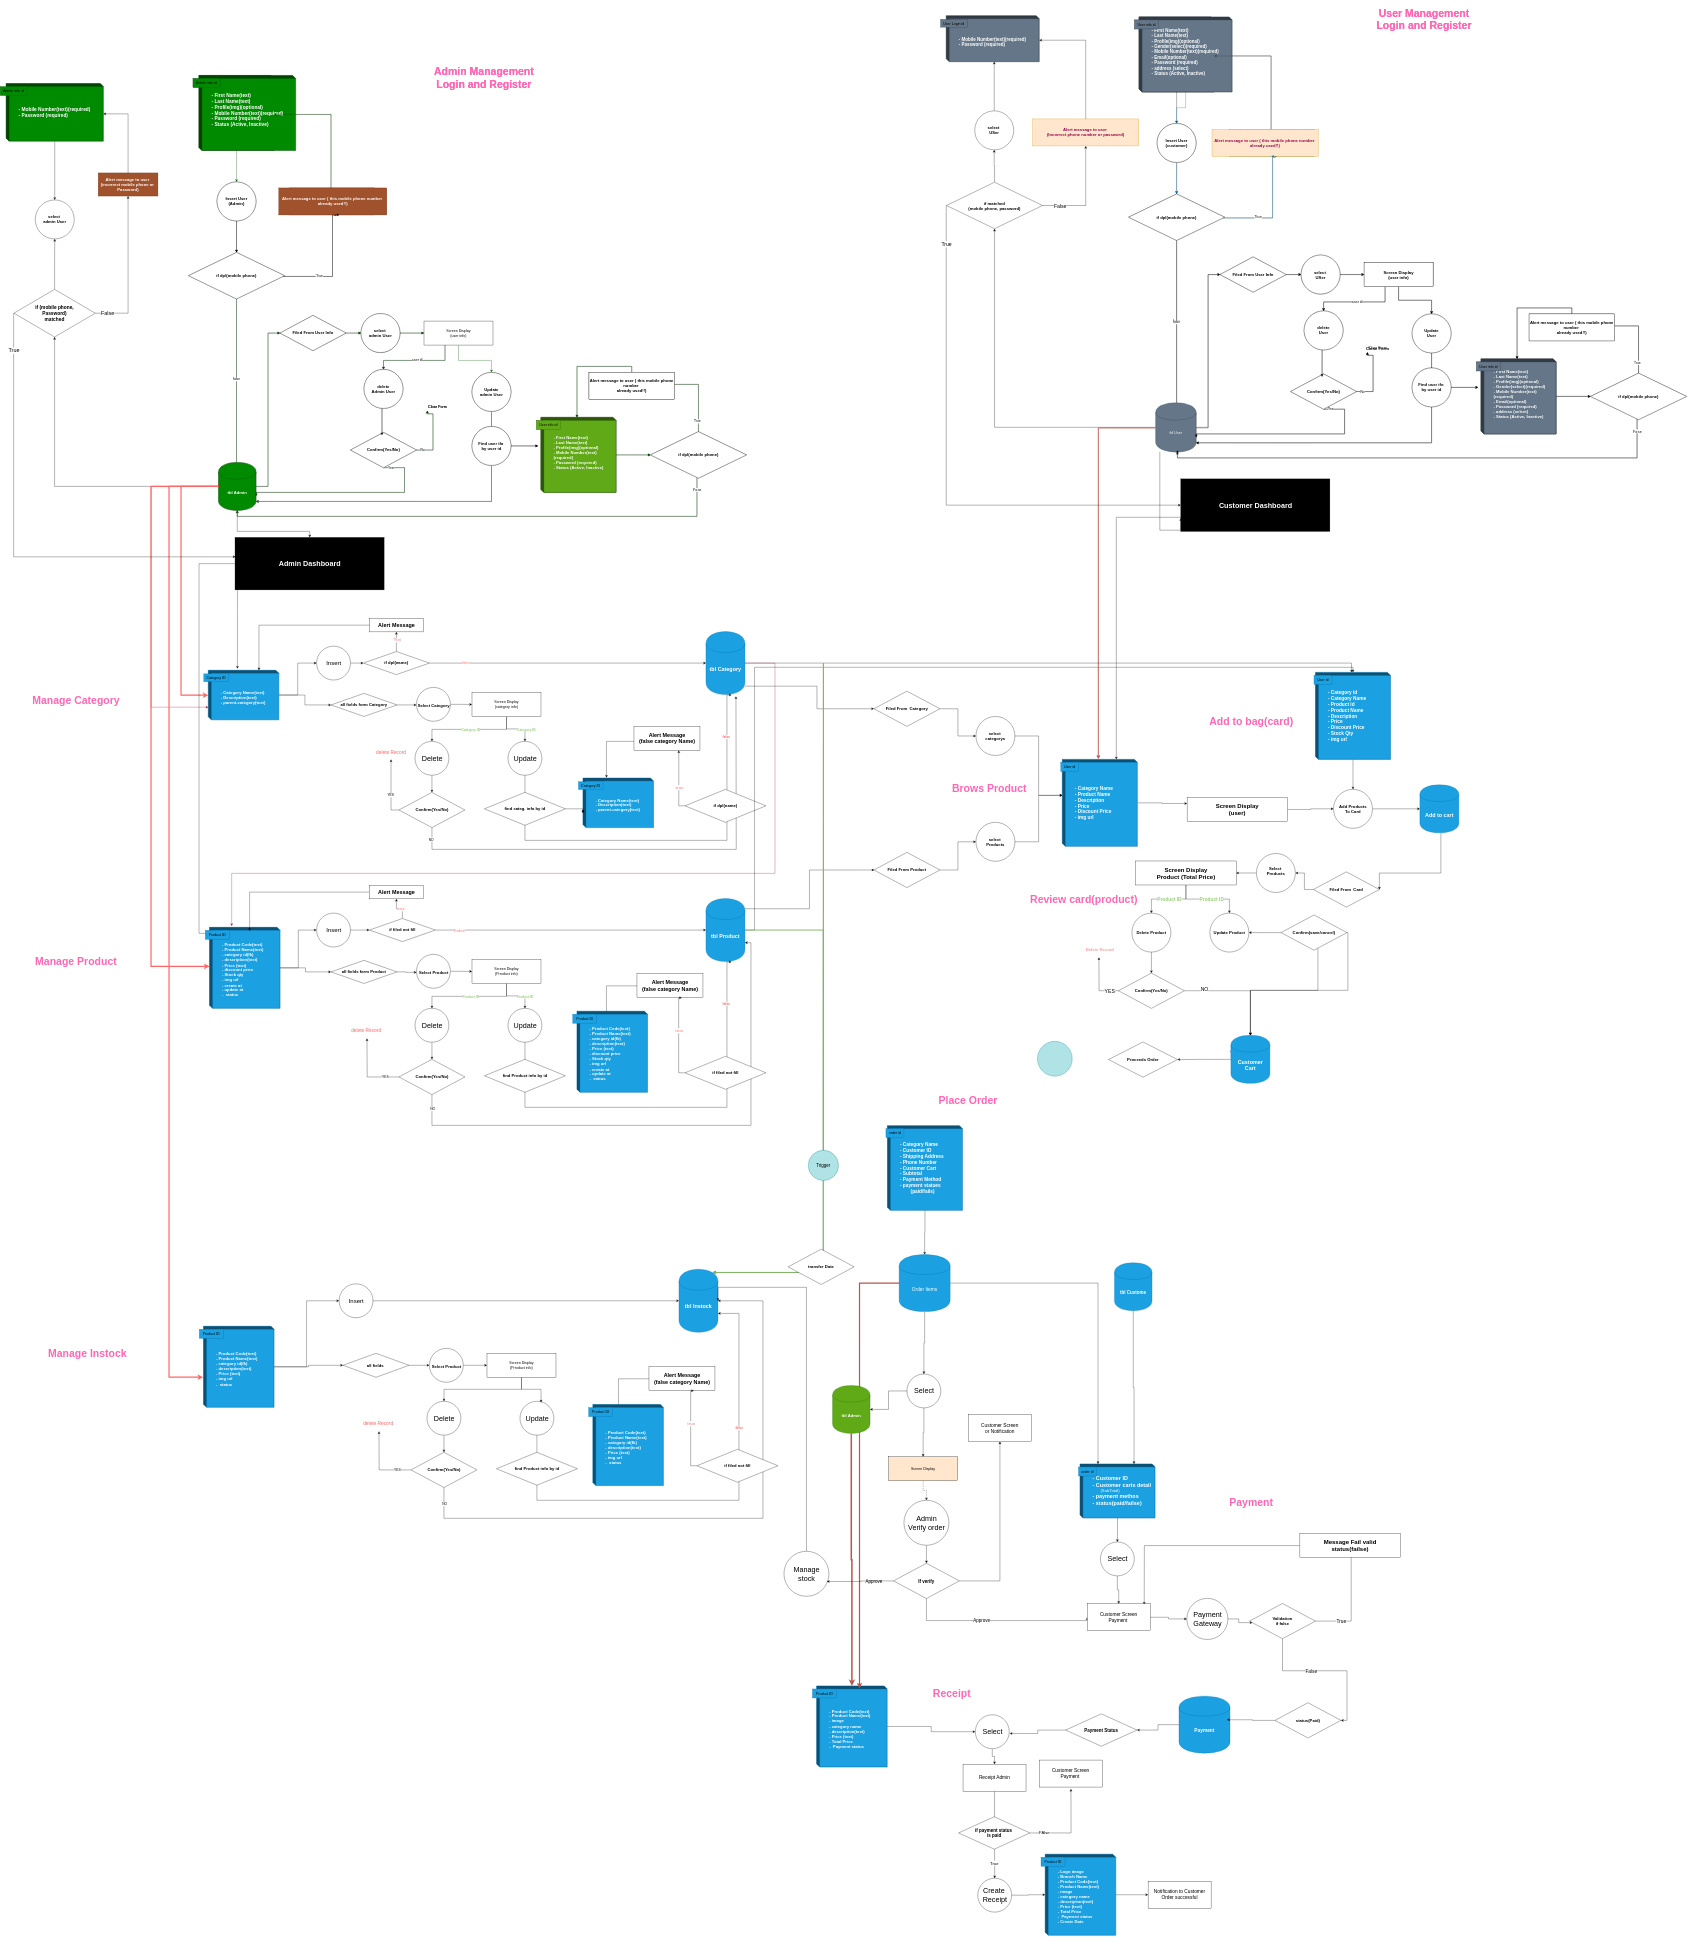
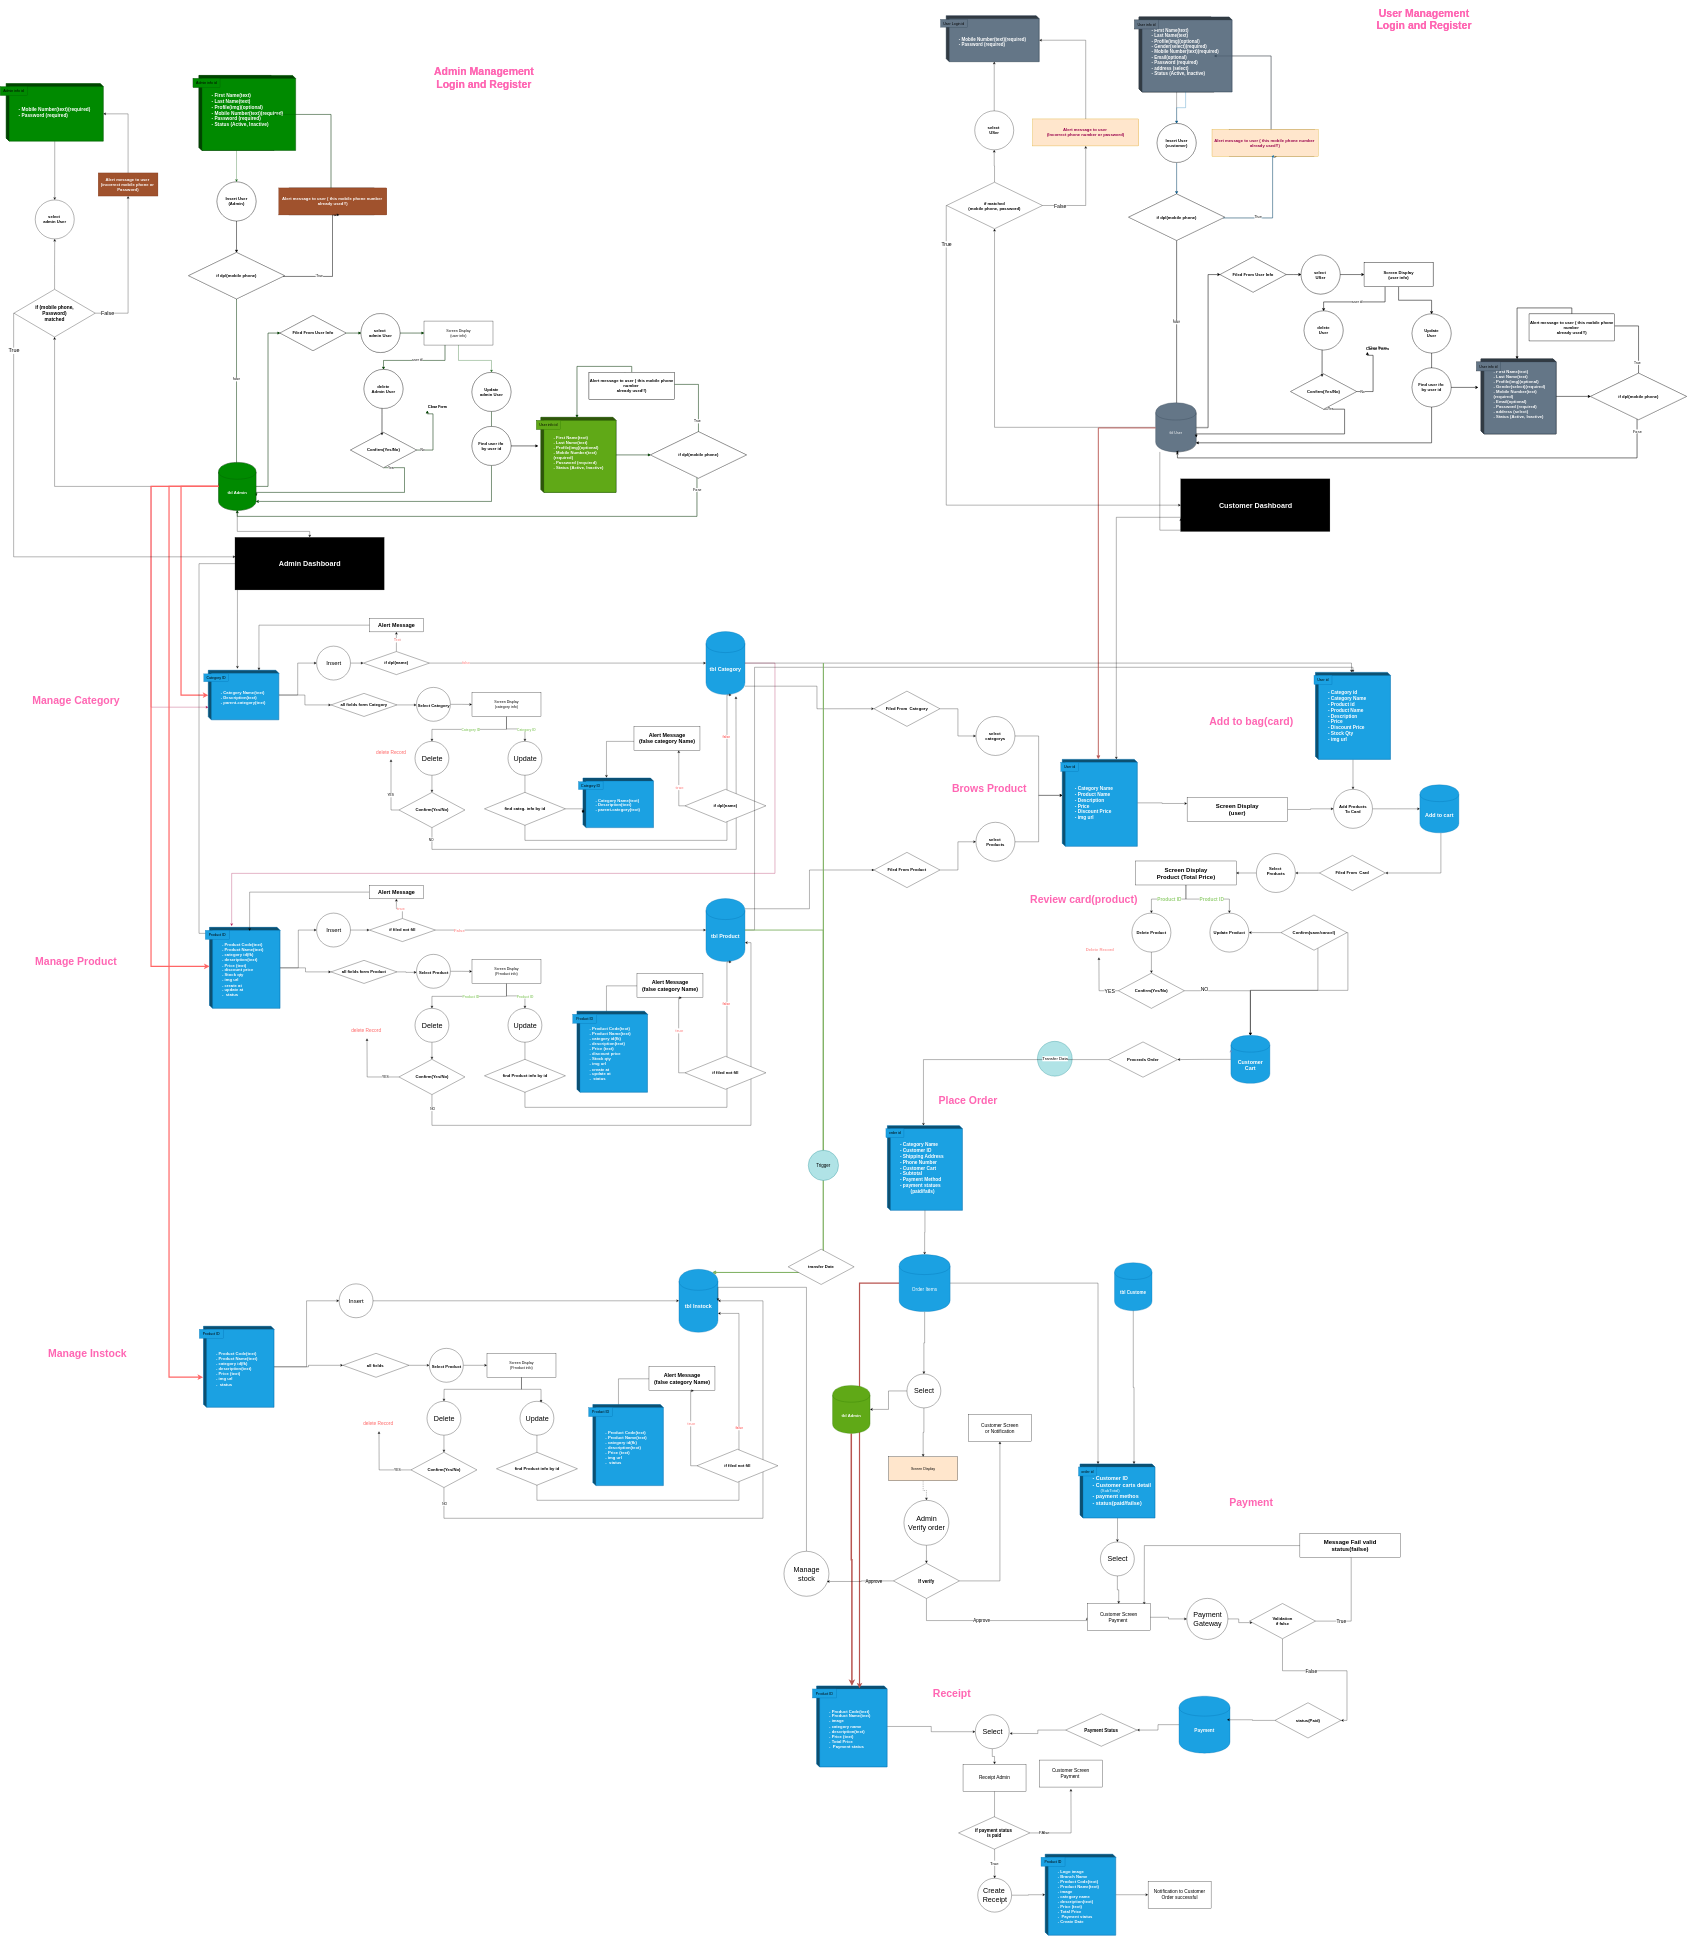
node "Filed From Card": moved (1347, 889) -> (1353, 873)
edge "Proceeds Order" -> "- Category Name - Customer ID - Shipping Address - Phone Number - Customer Cart - Subtotal - Payment Method - payment statues (paid/fails)": added, label "Transfer Data"
